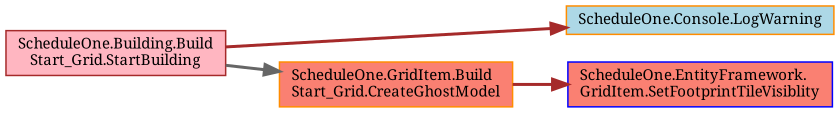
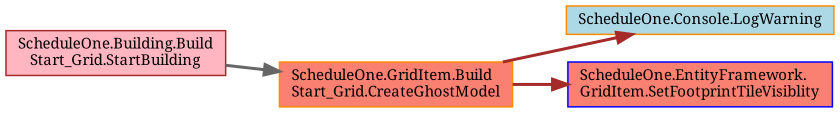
edge "ScheduleOne.Building.Build Start_Grid.StartBuilding" -> "ScheduleOne.Console.LogWarning": now "ScheduleOne.GridItem.Build Start_Grid.CreateGhostModel" -> "ScheduleOne.Console.LogWarning"
